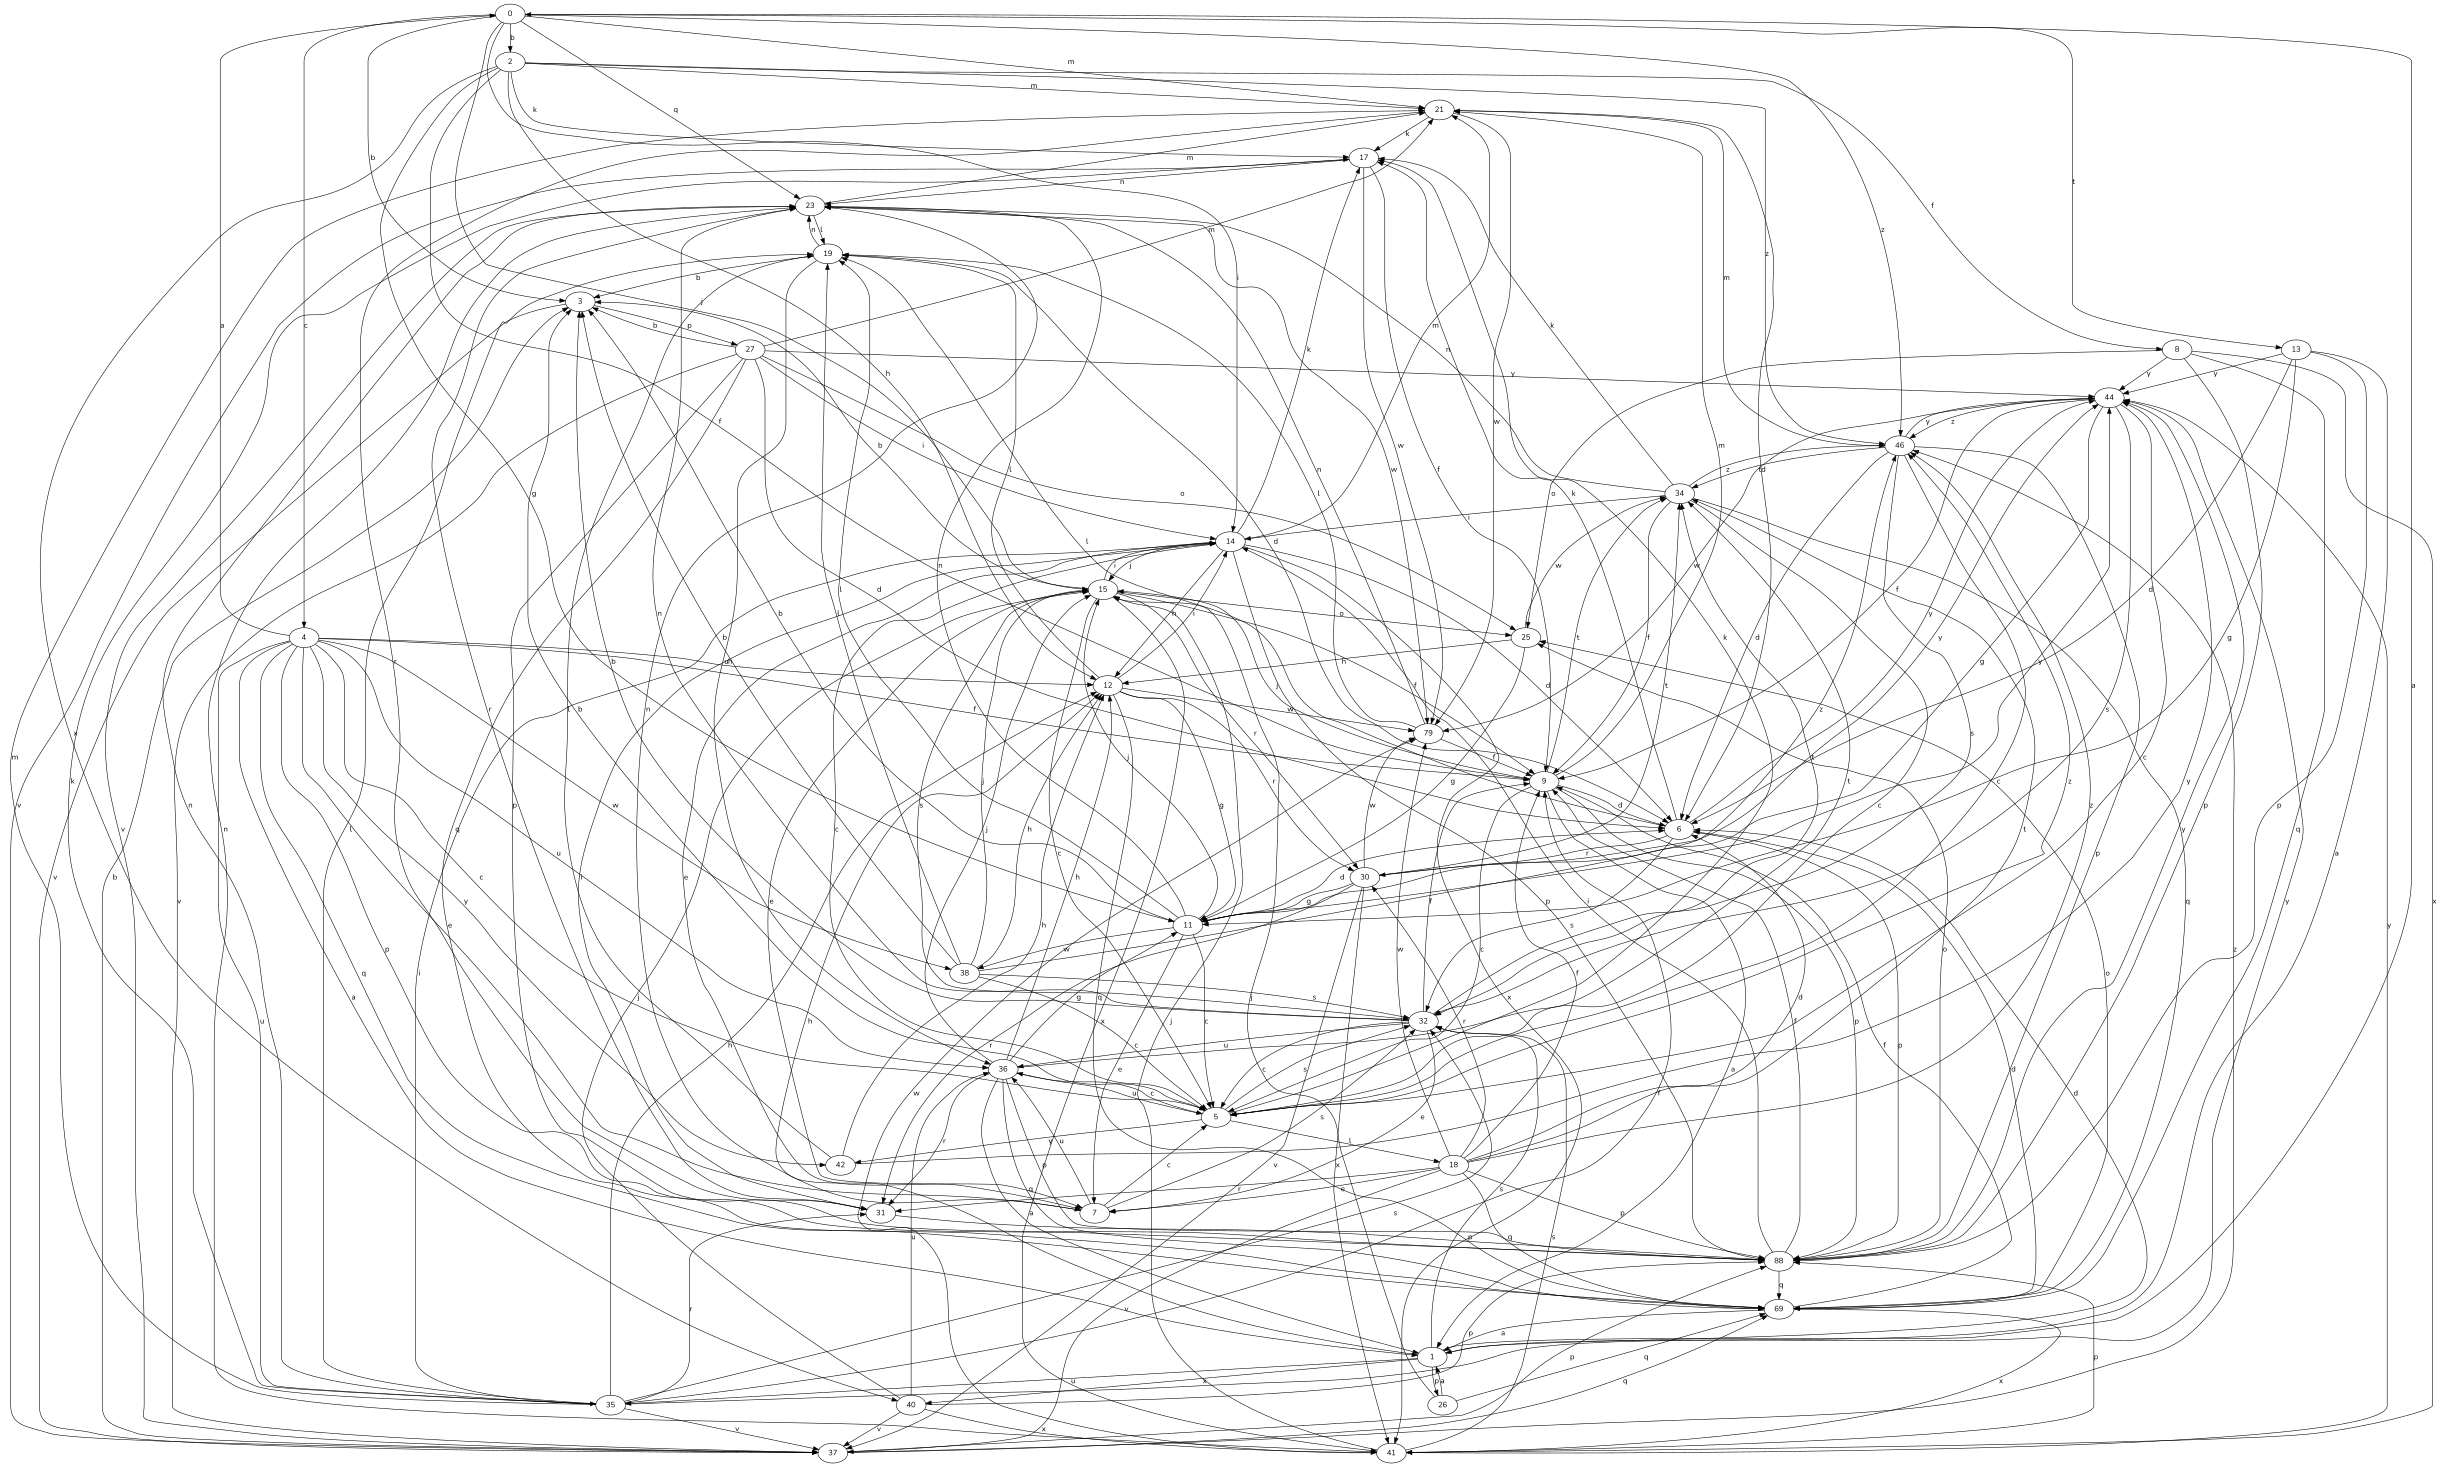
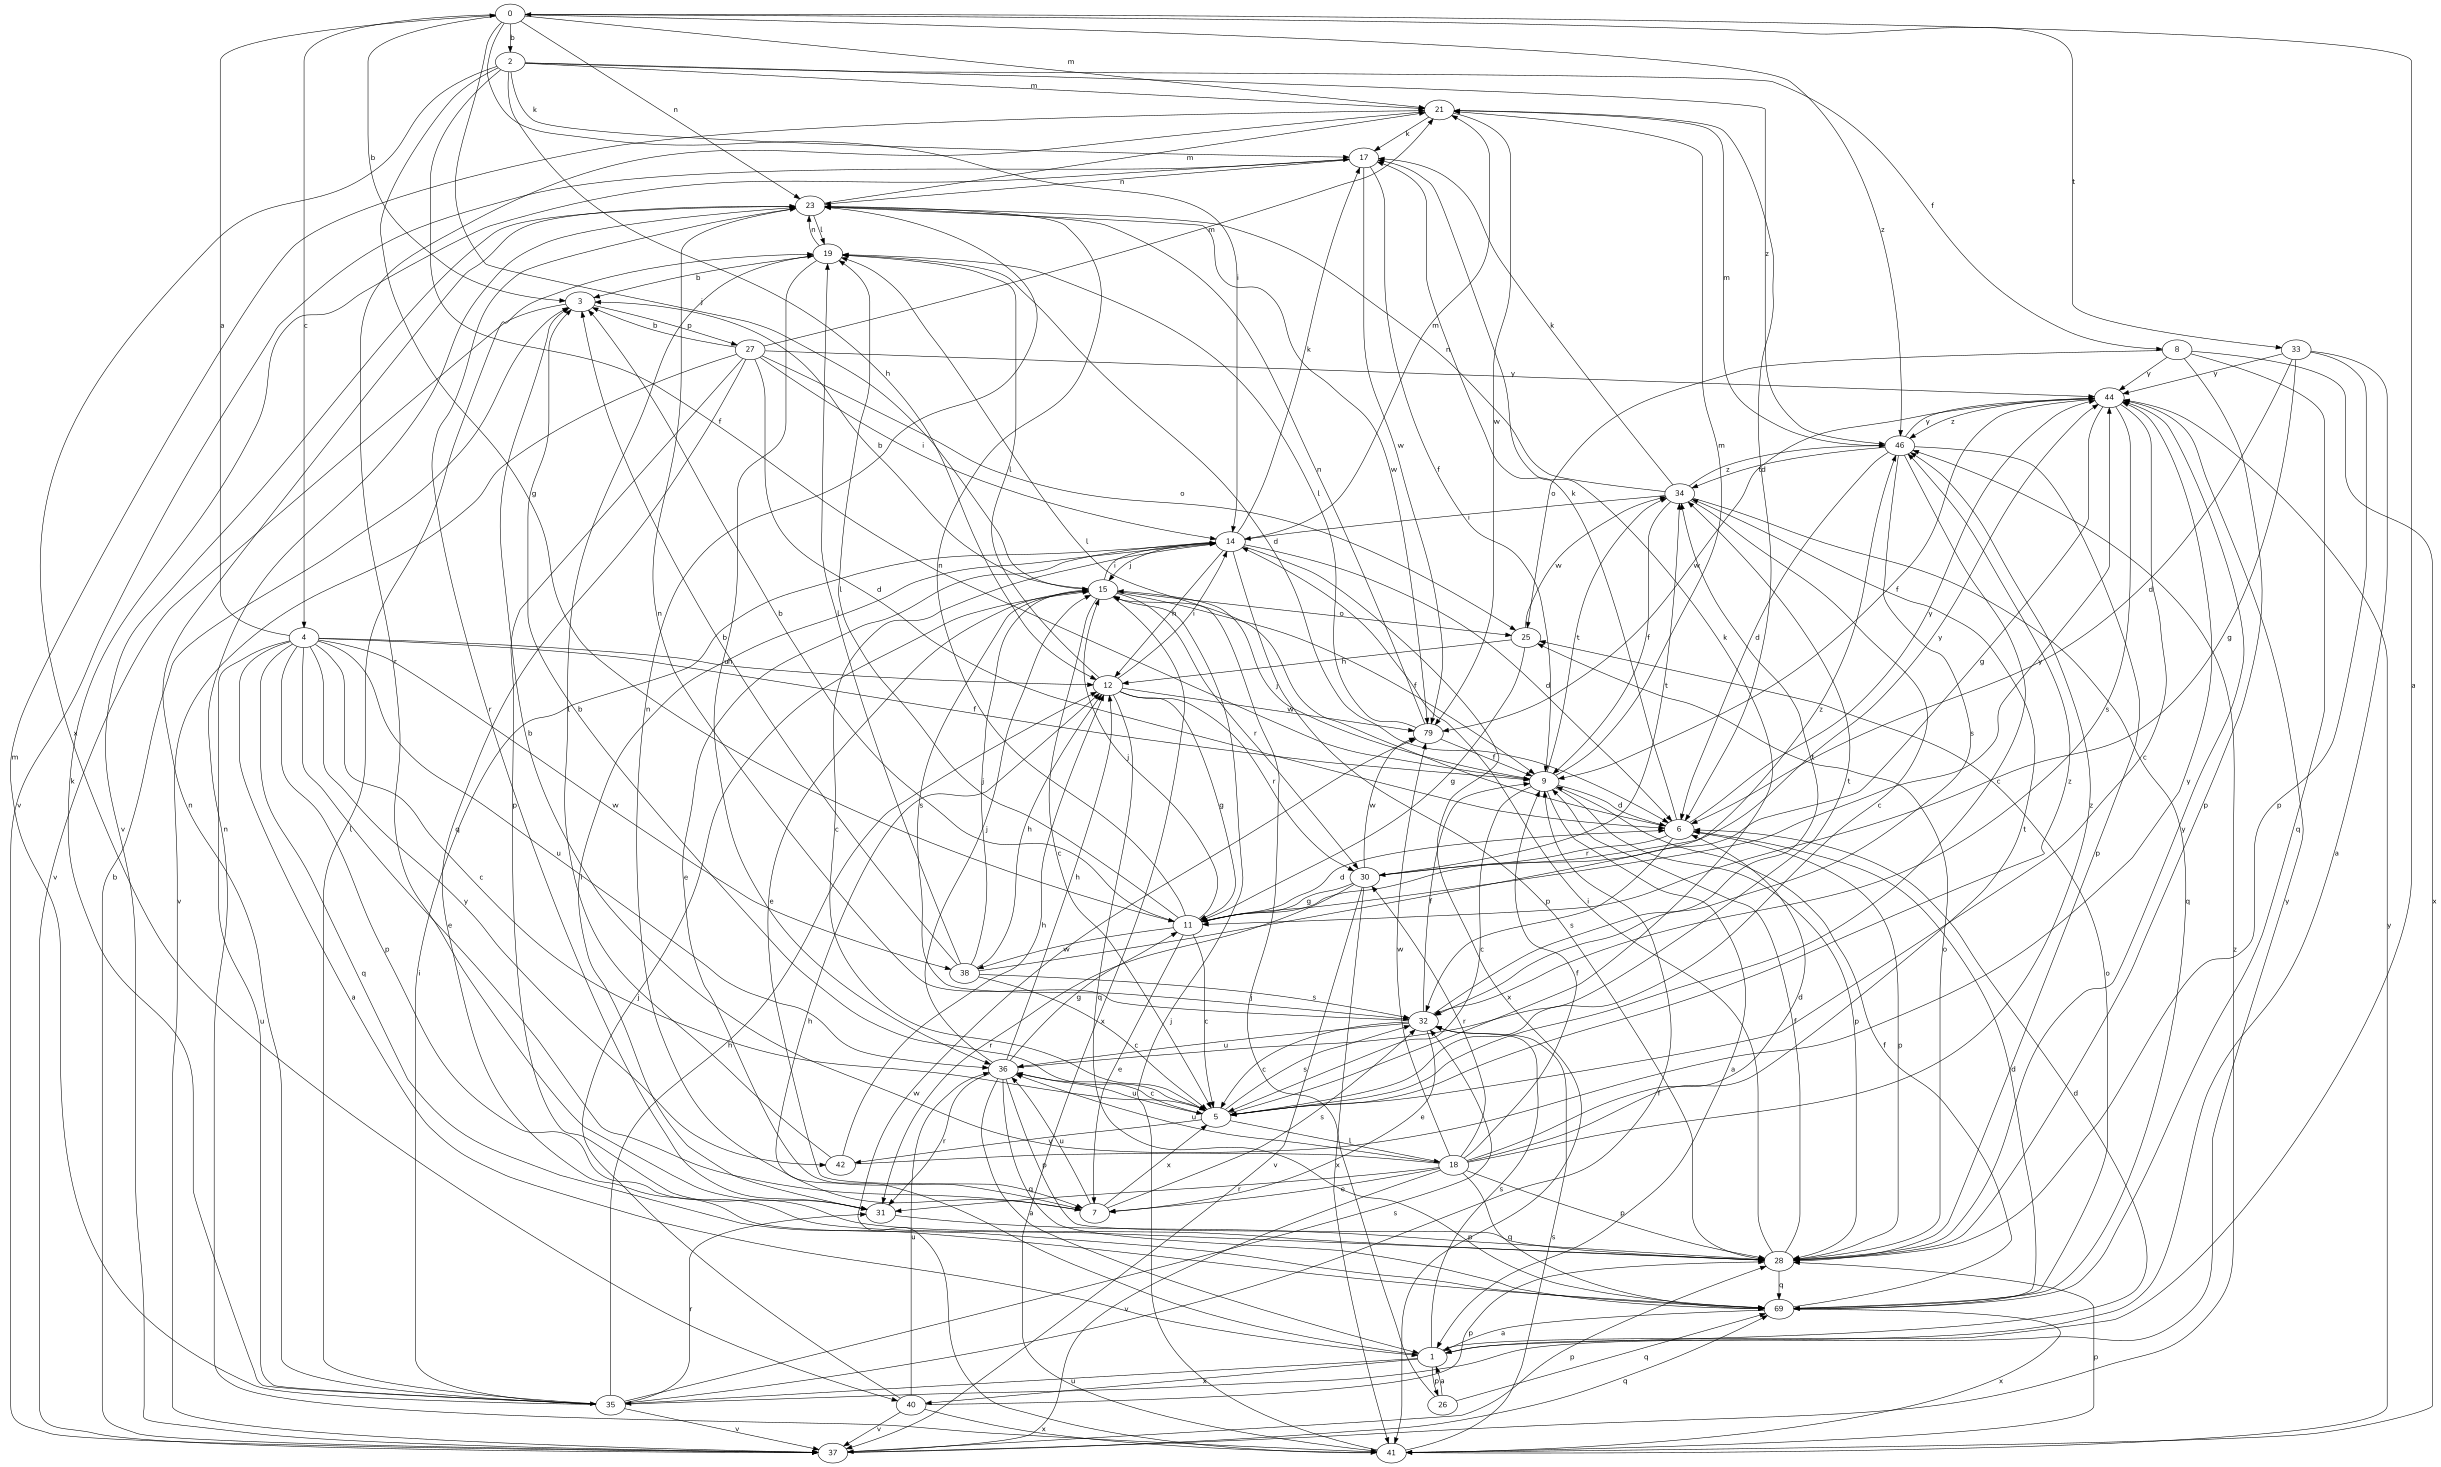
edge "0" -> "23": label "q" -> "n"
node "13": label "13" -> "33"
edge "32" -> "3": now "18" -> "3"
edge "18" -> "36": added, label "u"
edge "7" -> "5": label "c" -> "x"
node "88": label "88" -> "28"
